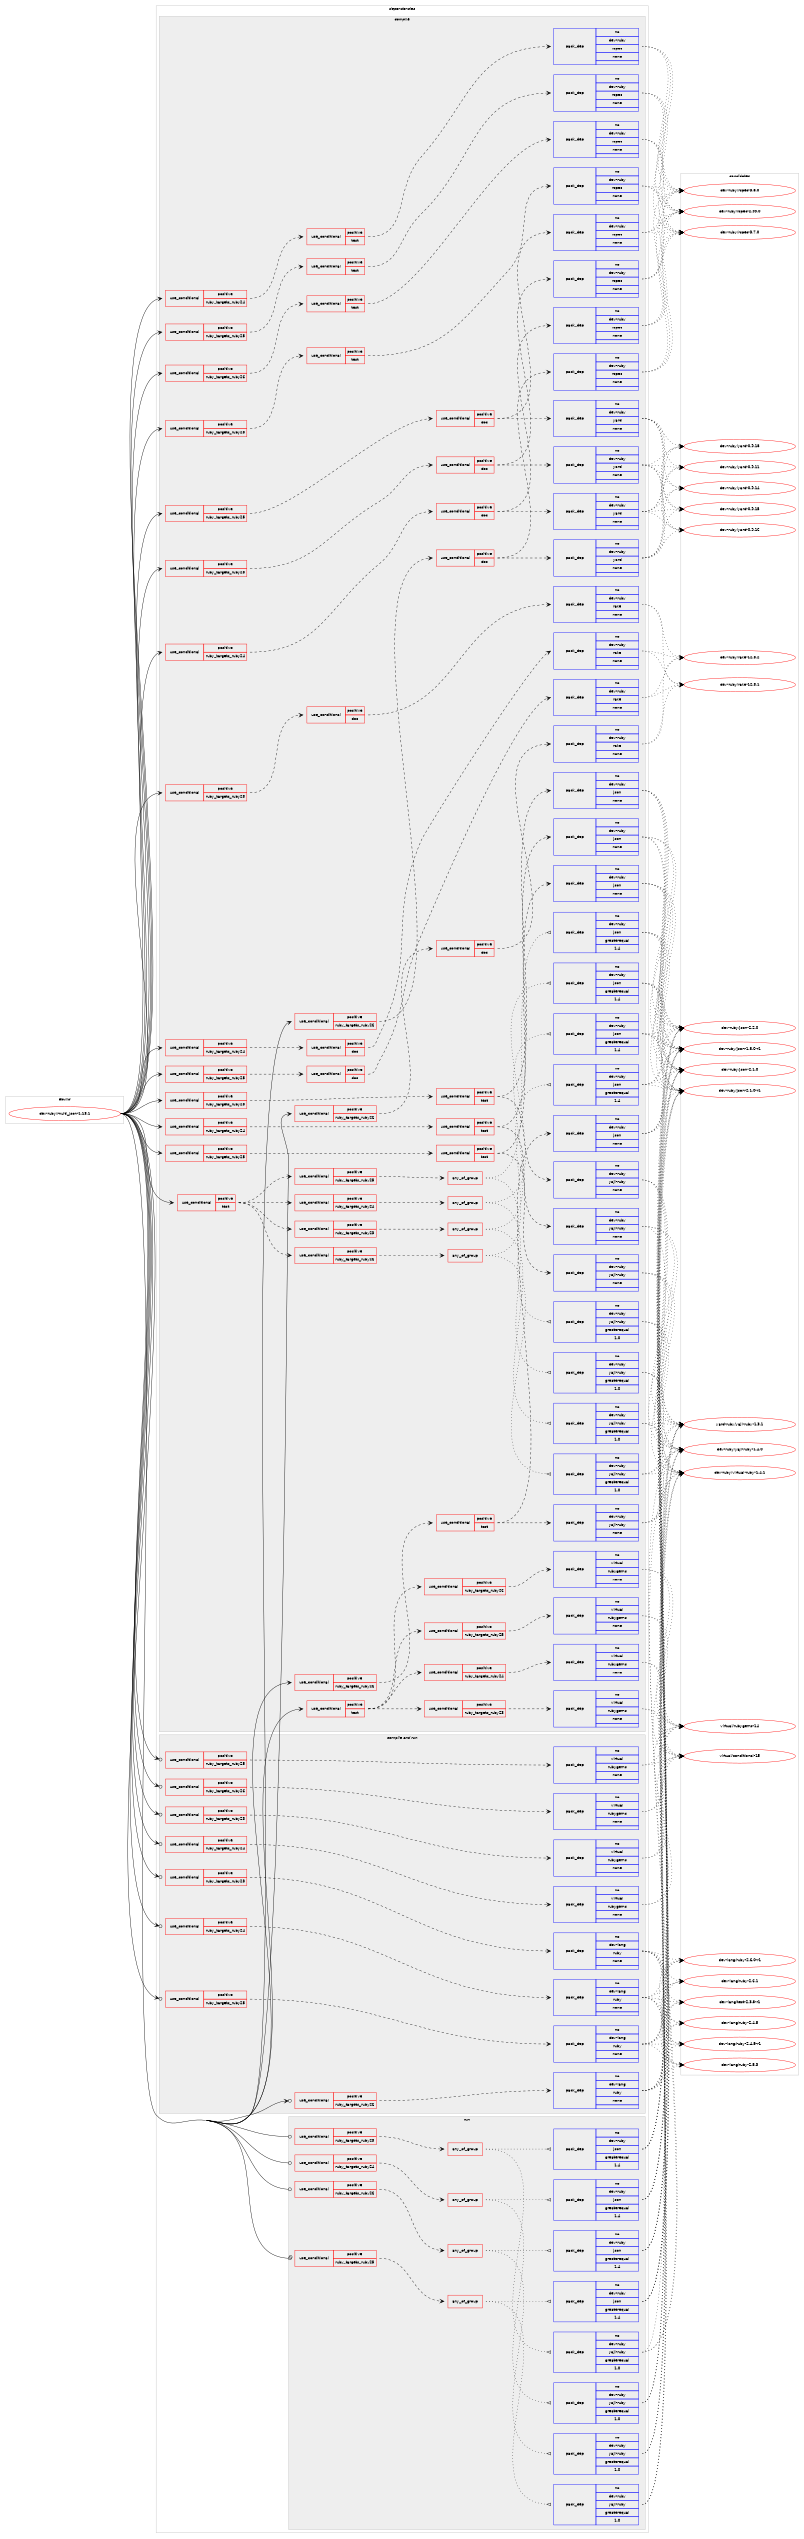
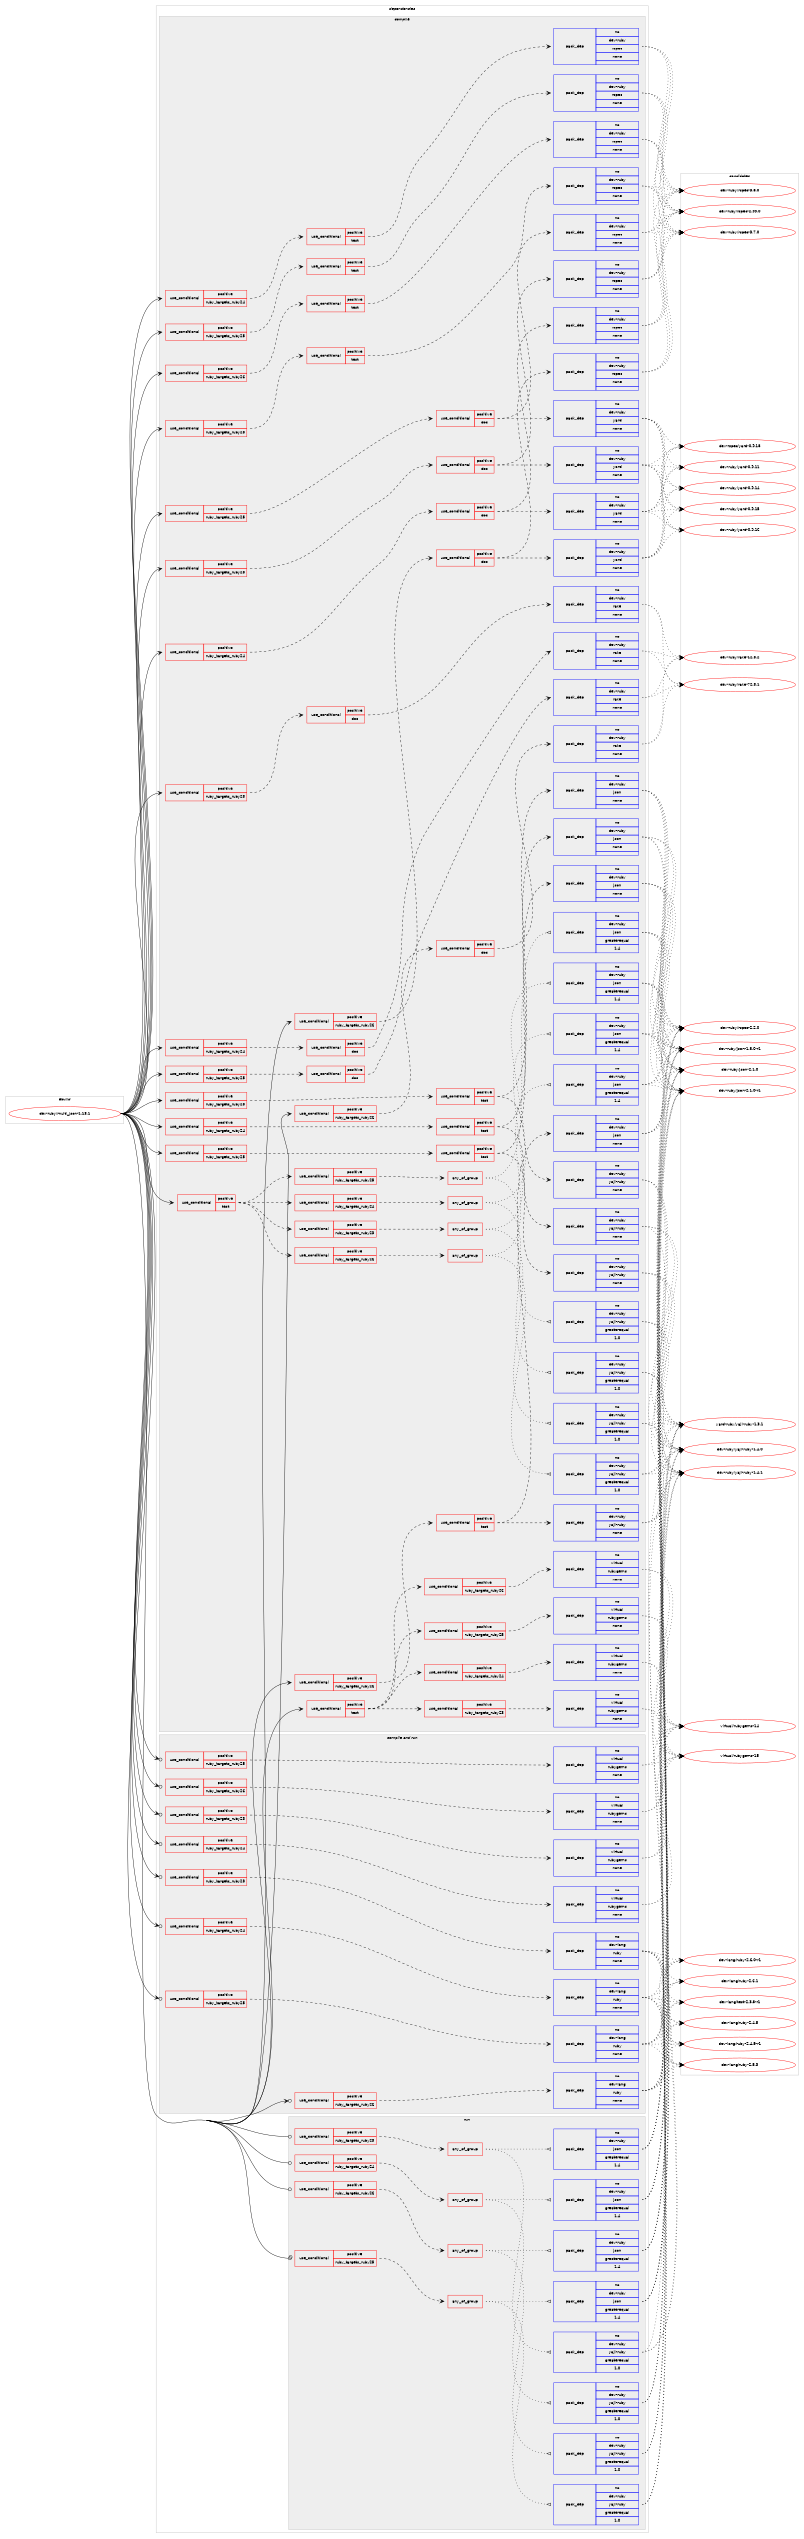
node "dev-ruby/yard-0.9.18": label "dev-ruby/yard-0.9.18" -> "dev-rspec/yard-0.9.18"
node "dev-ruby/rake-12.3.1": label "dev-ruby/rake-12.3.1" -> "dev-ruby/rake-72.3.1"
node "dev-ruby/json-2.2.0": label "dev-ruby/json-2.2.0" -> "dev-ruby/rspec-2.2.0"
node "dev-ruby/virtual-ruby-1.4.1": label "dev-ruby/virtual-ruby-1.4.1" -> "dev-ruby/yajl-ruby-1.4.1"
node "virtual/conditional-15": label "virtual/conditional-15" -> "virtual/rubygems-15"
